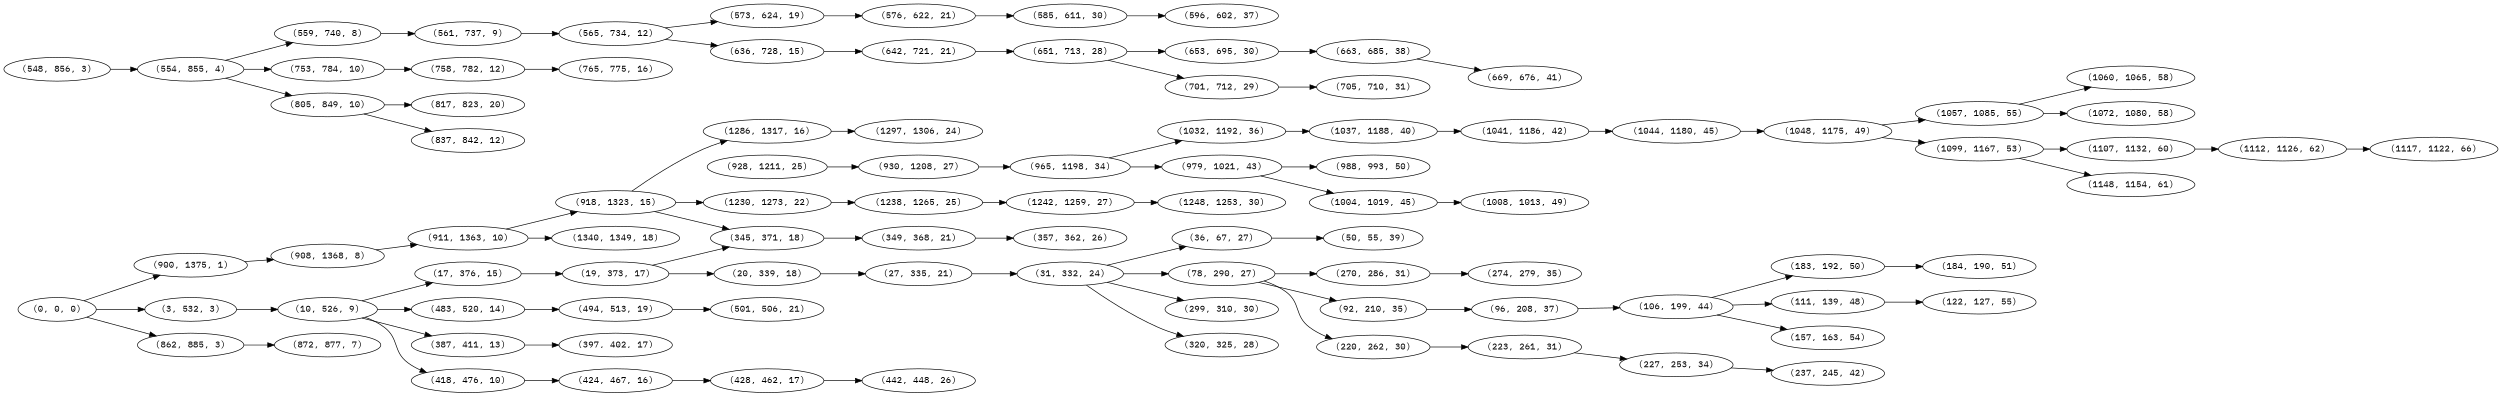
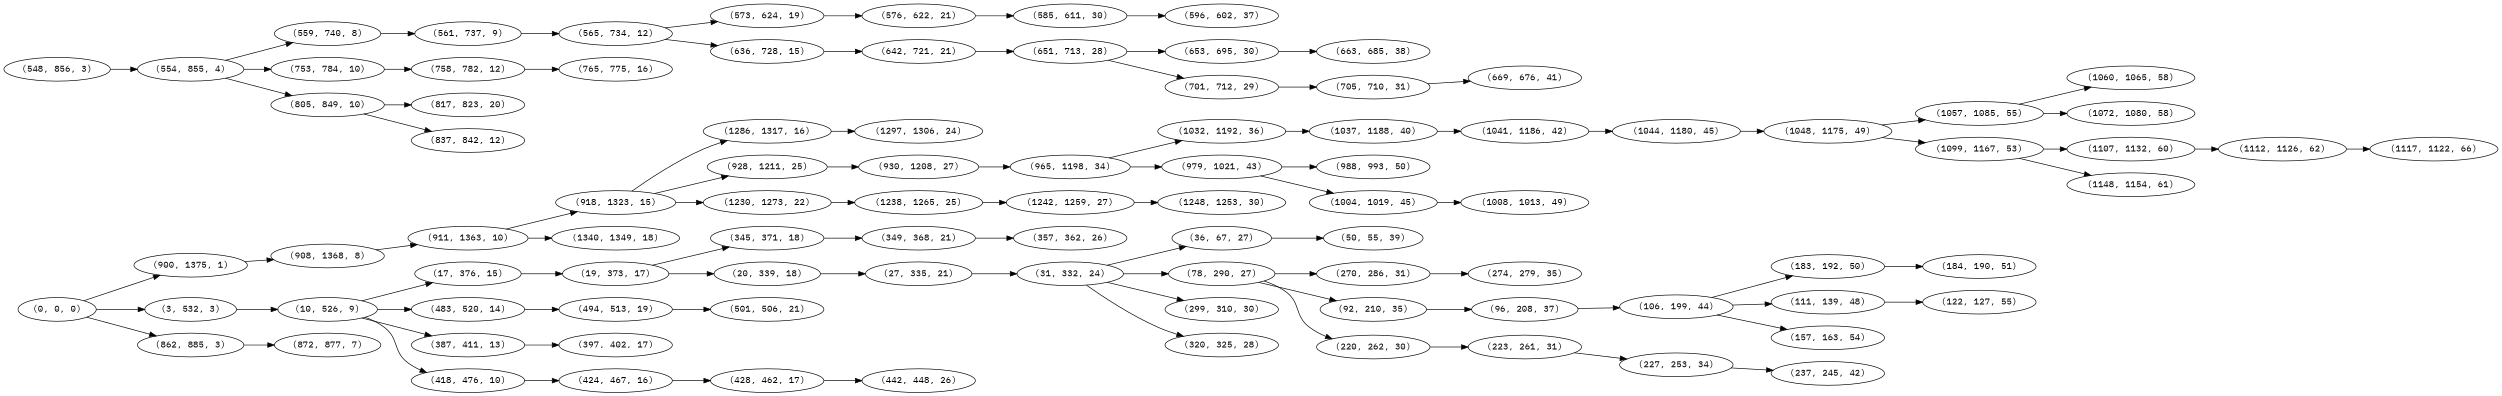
edge "(663, 685, 38)" -> "(669, 676, 41)": now "(705, 710, 31)" -> "(669, 676, 41)"
edge "(918, 1323, 15)" -> "(345, 371, 18)": now "(918, 1323, 15)" -> "(928, 1211, 25)"
